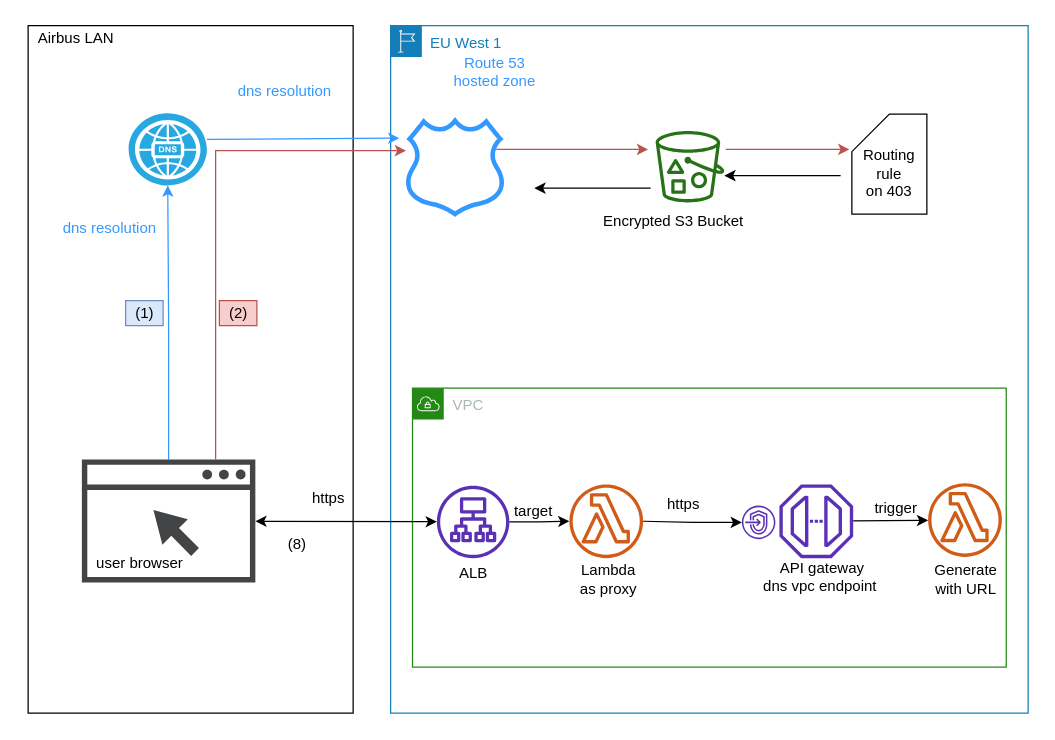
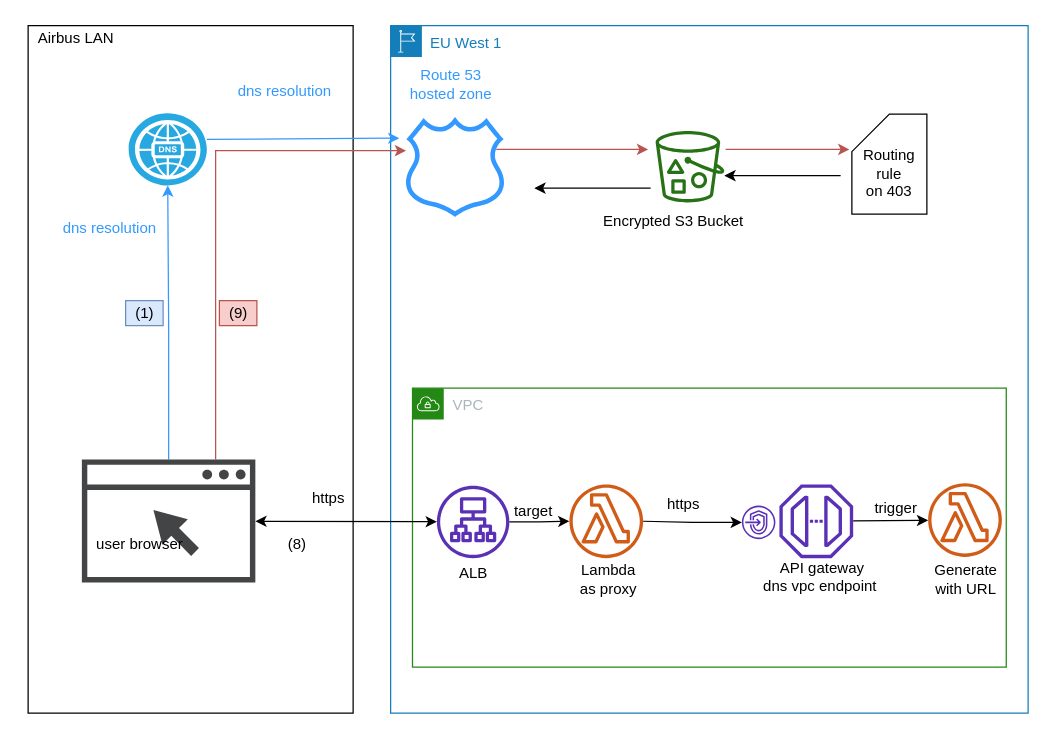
node "Route 53 hosted zone": moved (494, 72) -> (451, 84)
node "(2)": label "(2)" -> "(9)"
node "user browser": moved (139, 563) -> (139, 545)
